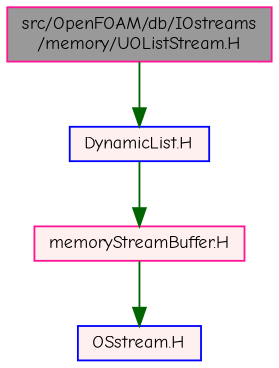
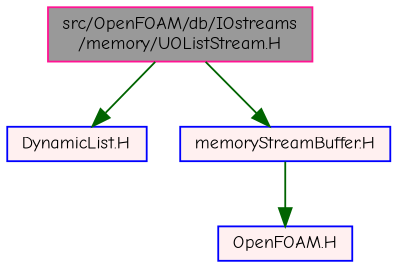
edge "DynamicList.H" -> "memoryStreamBuffer.H": now "src/OpenFOAM/db/IOstreams /memory/UOListStream.H" -> "memoryStreamBuffer.H"
node "memoryStreamBuffer.H": color deeppink -> blue
node "OSstream.H": label "OSstream.H" -> "OpenFOAM.H"
